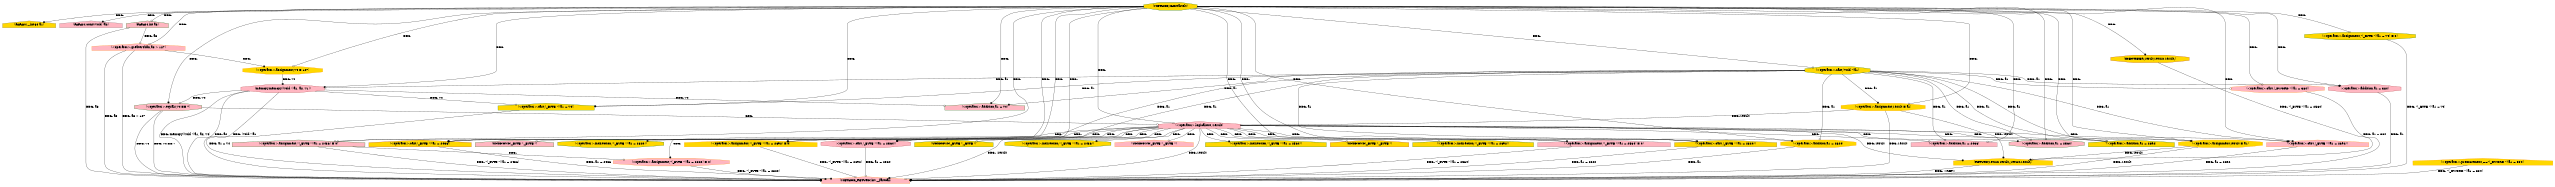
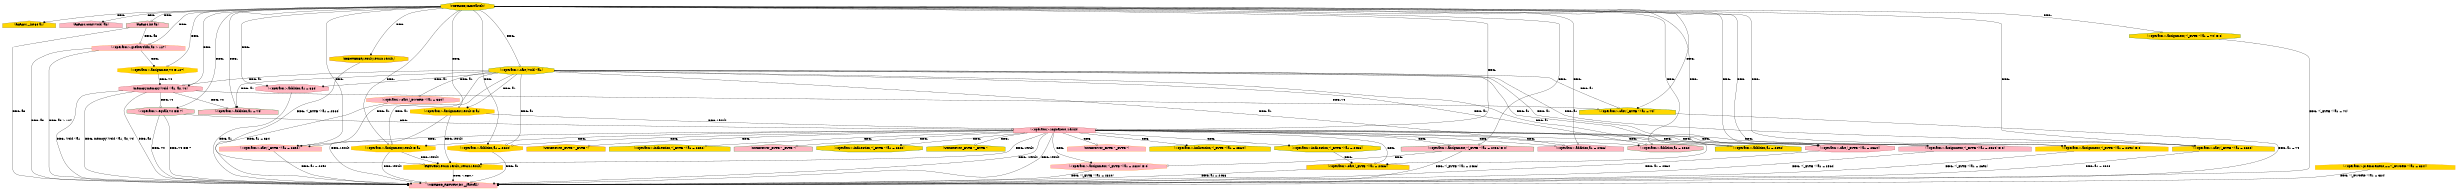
edge "(METHOD,IGDstartelt)" -> "(<operator>.cast,(_DWORD *)(a1 + 384))": removed, label "DDG:"
node "(memcpy,memcpy((void *)a1, a2, v1))": label "(memcpy,memcpy((void *)a1, a2, v1))" -> "(memcpy,memcpy((void *)a1, a2, v4))"
edge "(METHOD,IGDstartelt)" -> "(<operator>.cast,(_BYTE *)(a1 + 2436))": now "(<operator>.indirection,*(_BYTE *)(a1 + 2436))" -> "(<operator>.cast,(_BYTE *)(a1 + 2436))"
